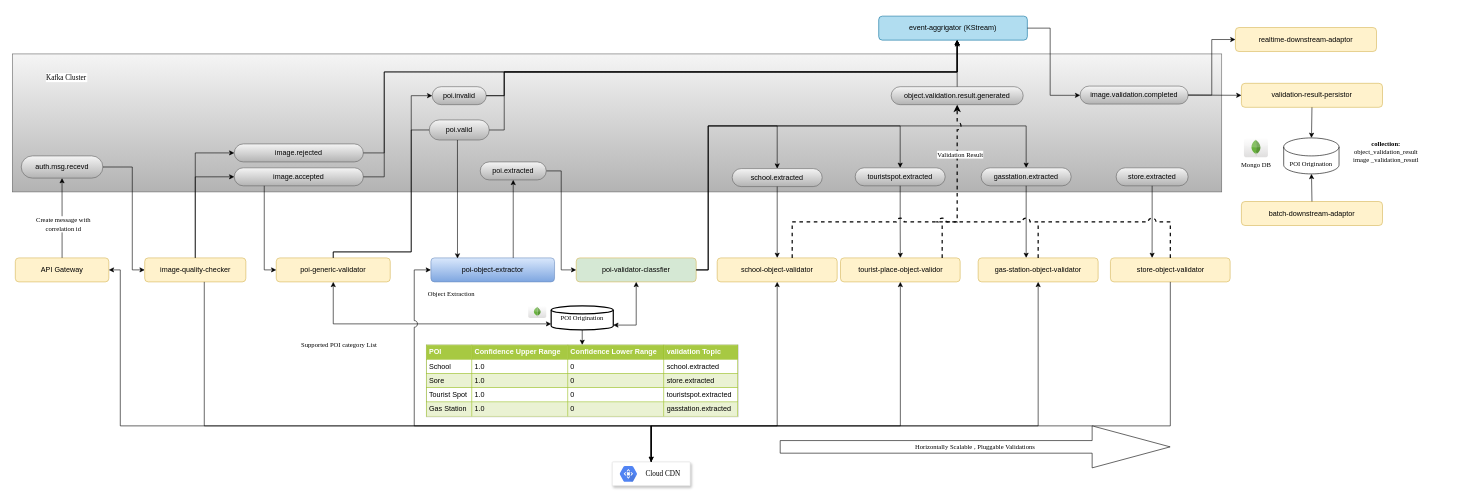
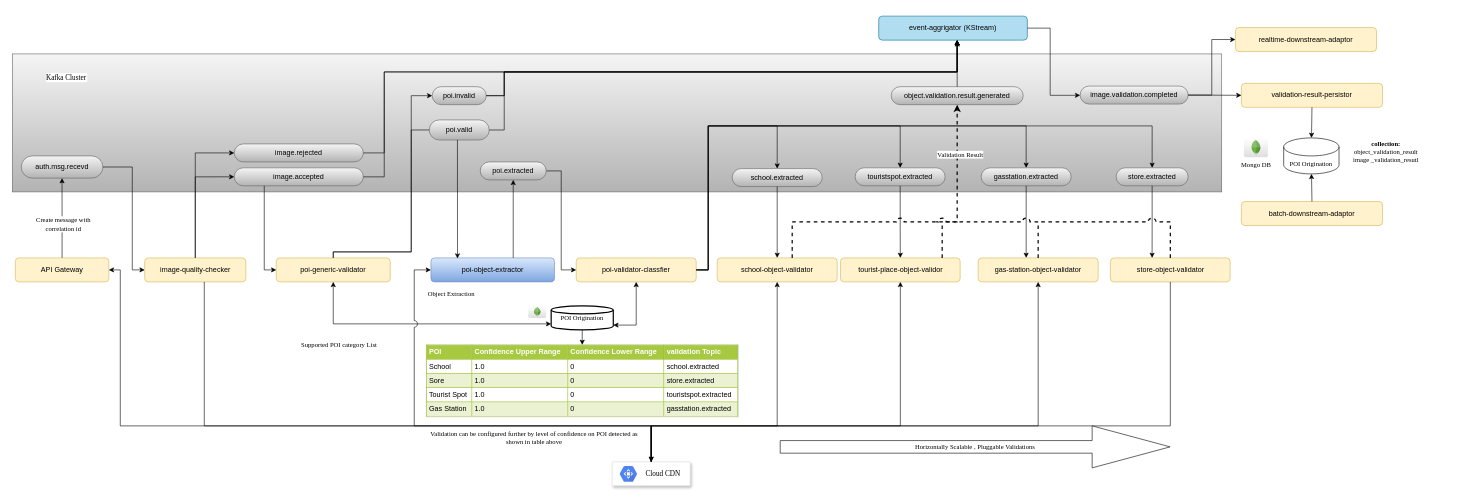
edge "poi-validator-classfier" -> "store.extracted": added
node "poi-validator-classfier": fillcolor #d5e8d4 -> #fff2cc
node "Validation can be configured further by level of confidence on POI detected as shown in table above": added
